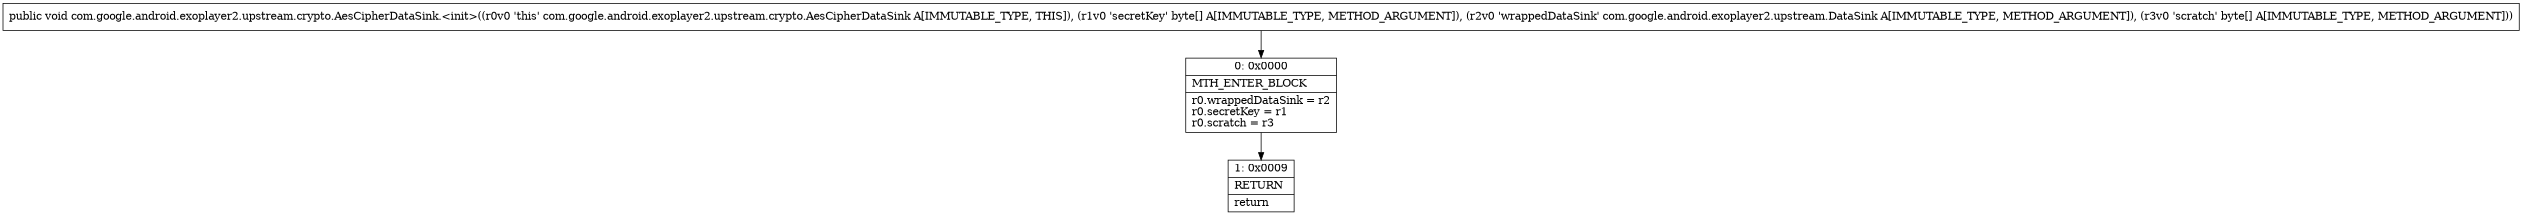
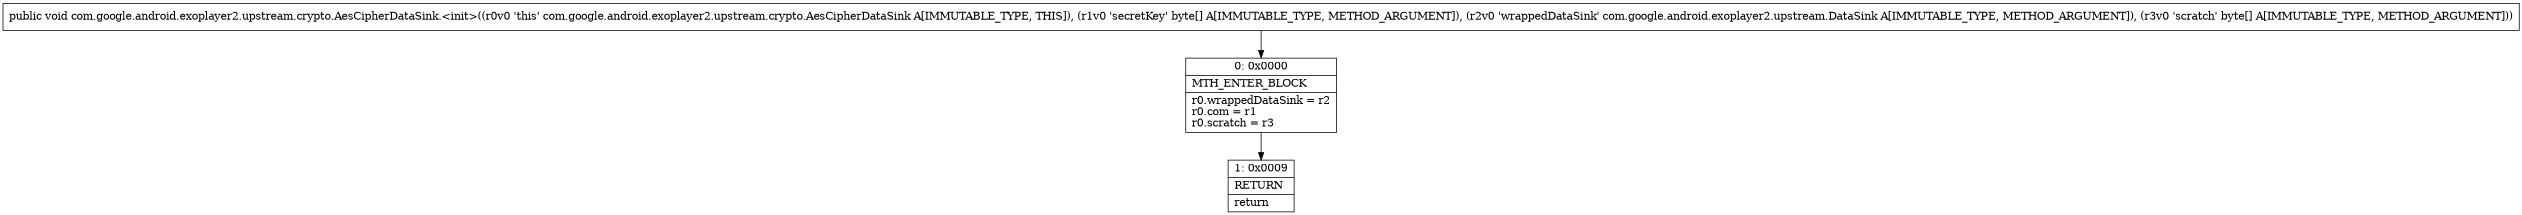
node "0: 0x0000": text "r0.secretKey = r1" -> "r0.com = r1"
